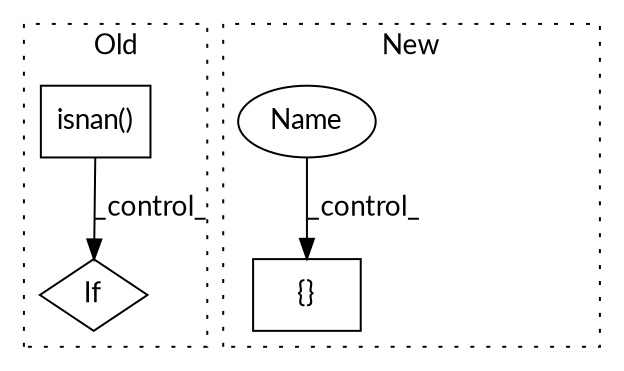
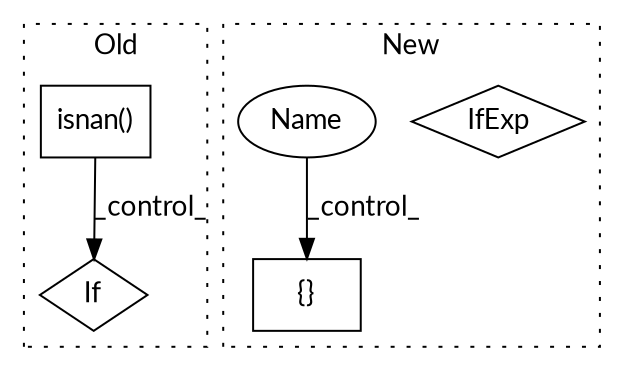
node "IfExp": added
